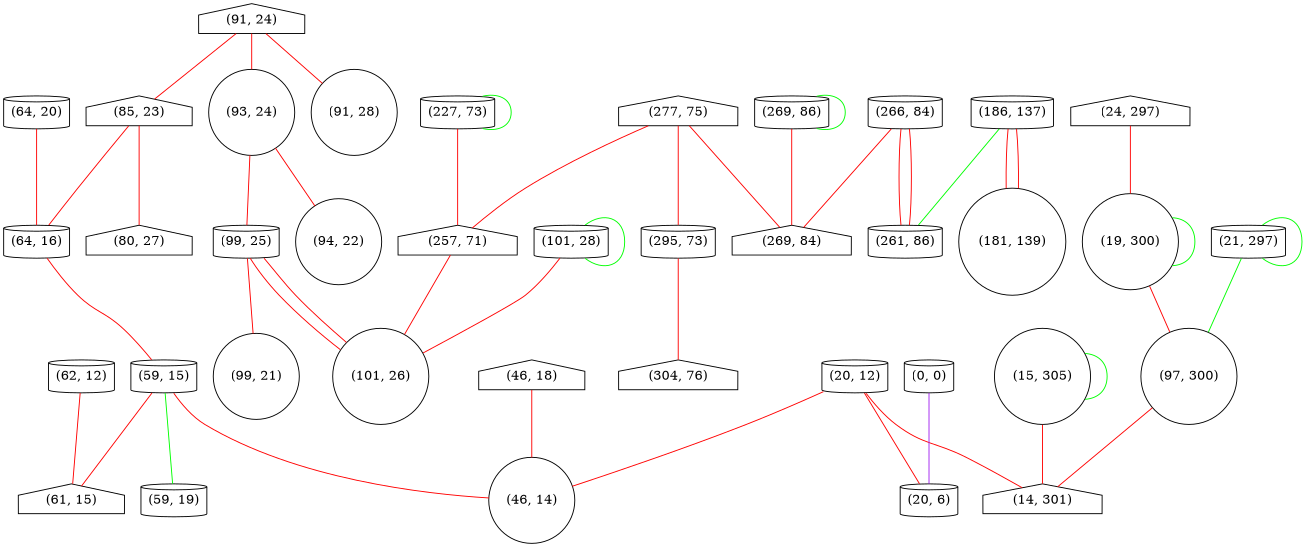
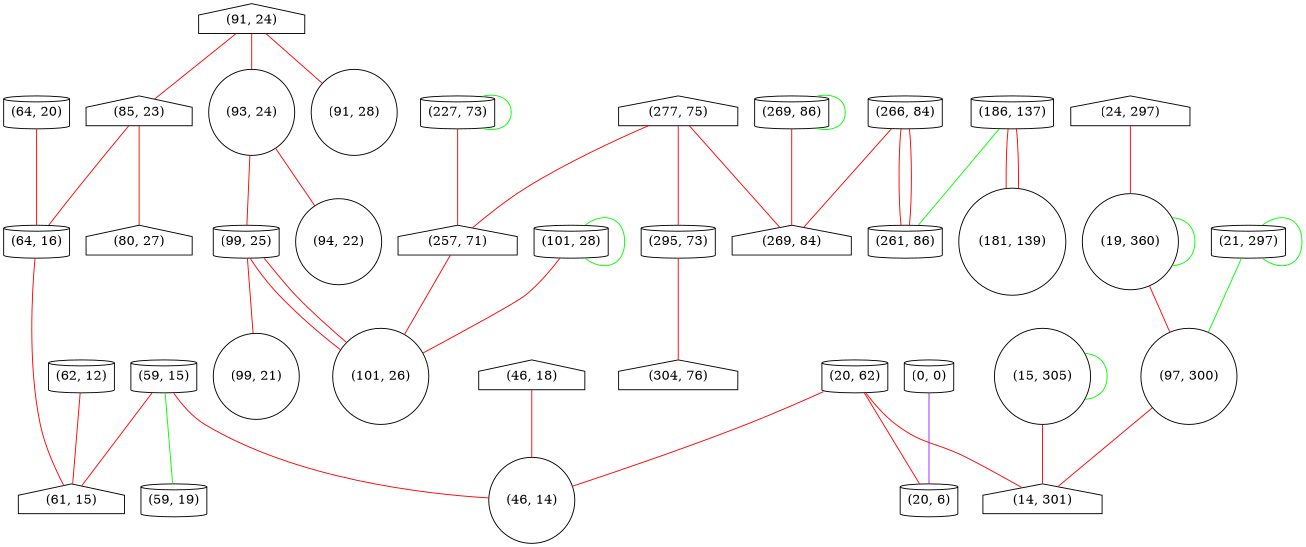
node "(19, 300)": label "(19, 300)" -> "(19, 360)"
edge "(64, 16)" -- "(59, 15)": now "(64, 16)" -- "(61, 15)"
node "(20, 12)": label "(20, 12)" -> "(20, 62)"
